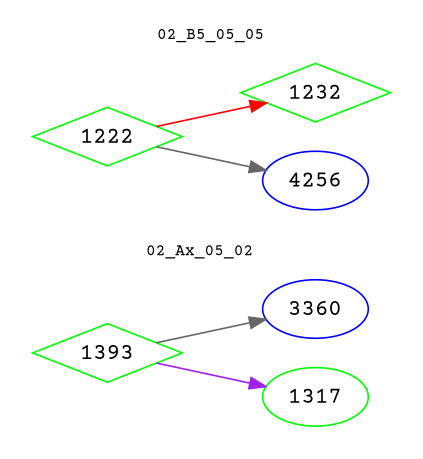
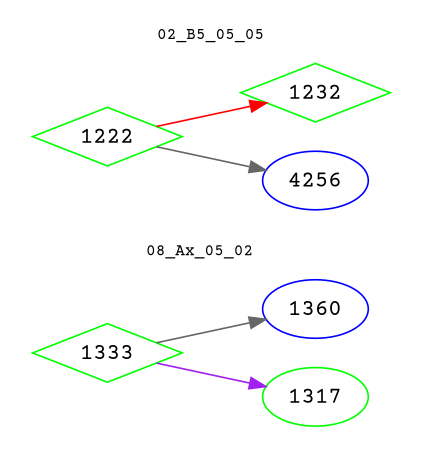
cluster "02_Ax_05_02": label "02_Ax_05_02" -> "08_Ax_05_02"
node "3360": label "3360" -> "1360"
node "1393": label "1393" -> "1333"
